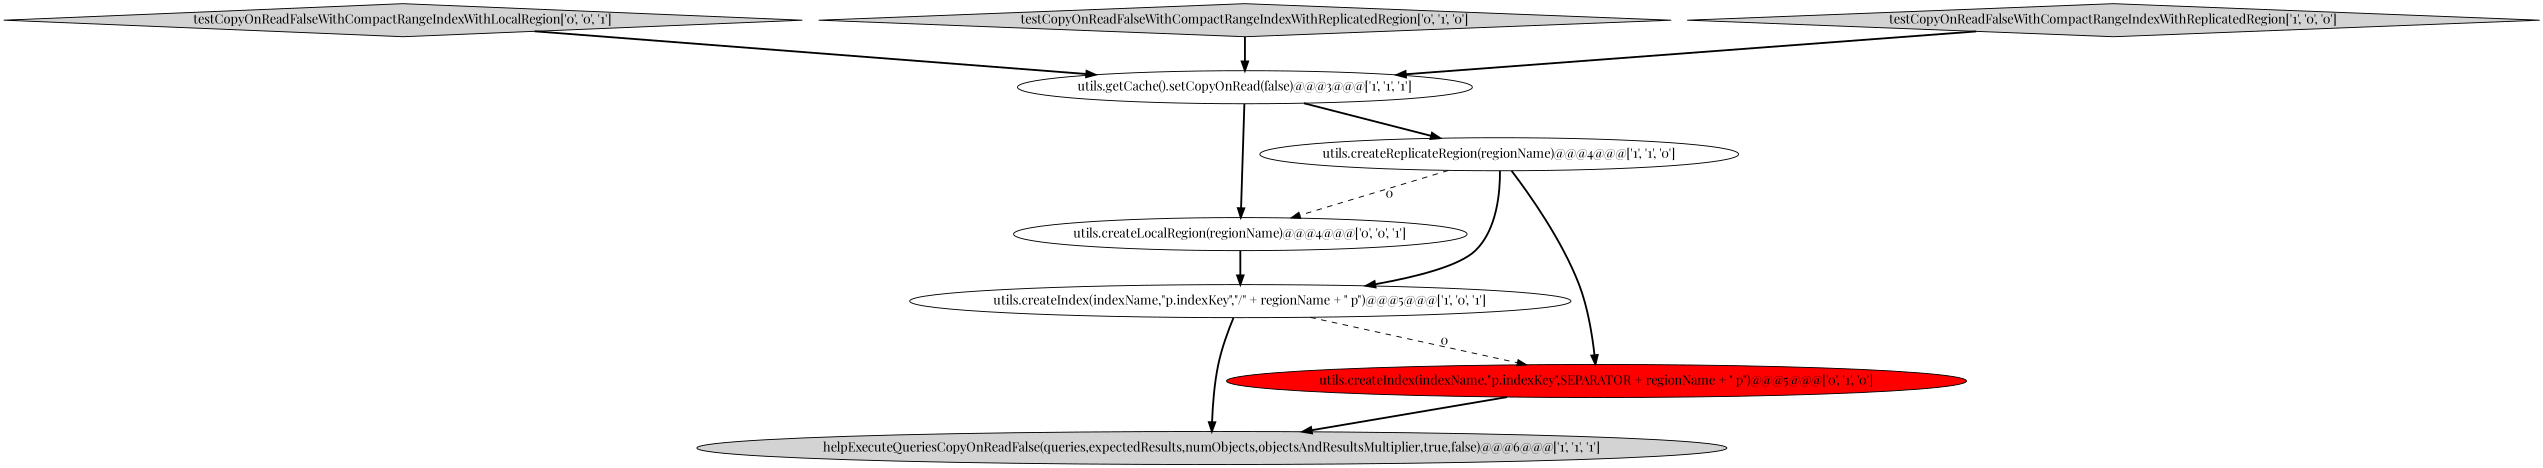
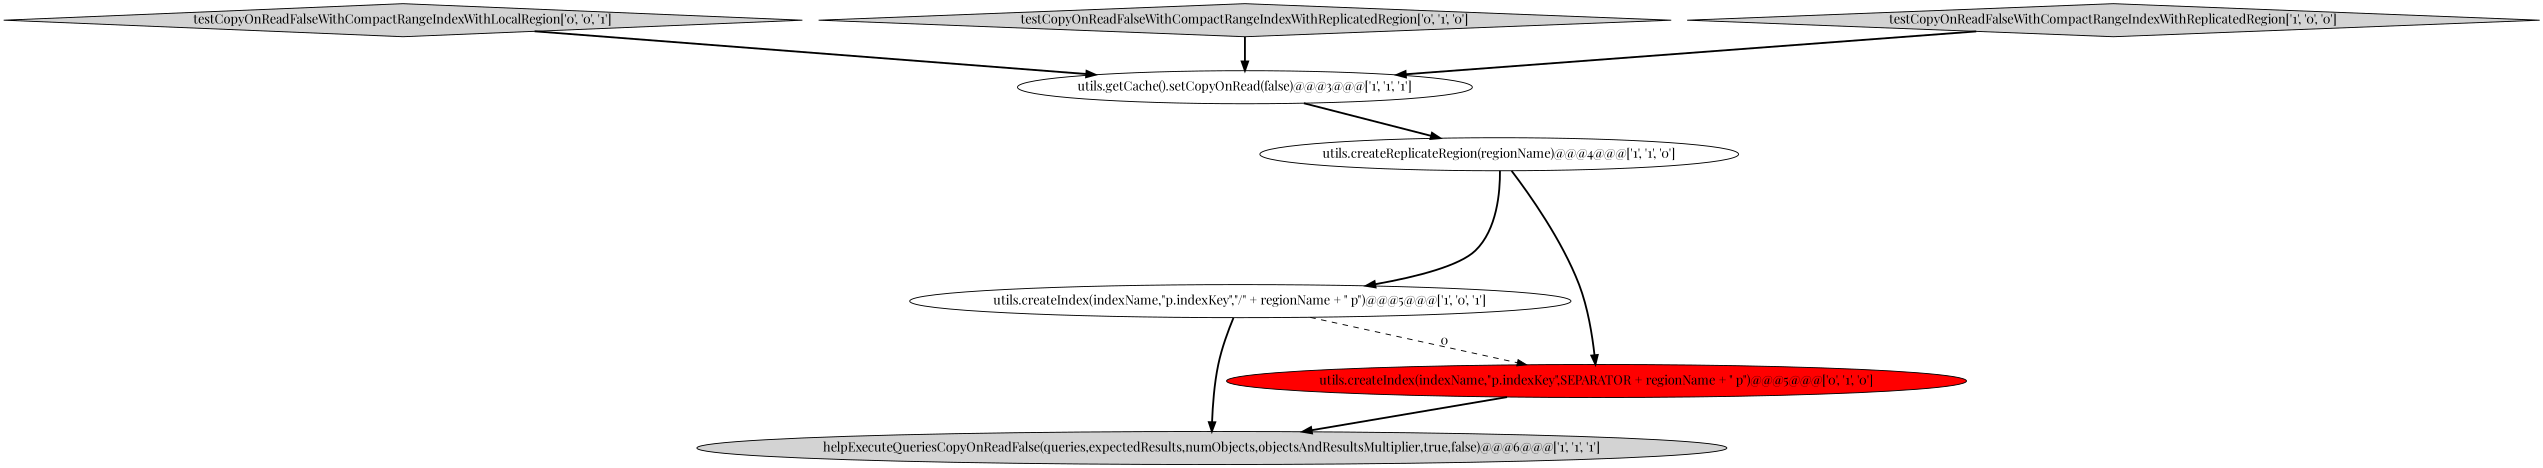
node "utils.createLocalRegion(regionName)@@@4@@@['0', '0', '1']": removed
